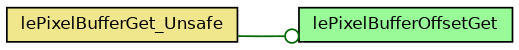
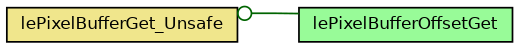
edge "lePixelBufferGet_Unsafe" -> "lePixelBufferOffsetGet": reversed
